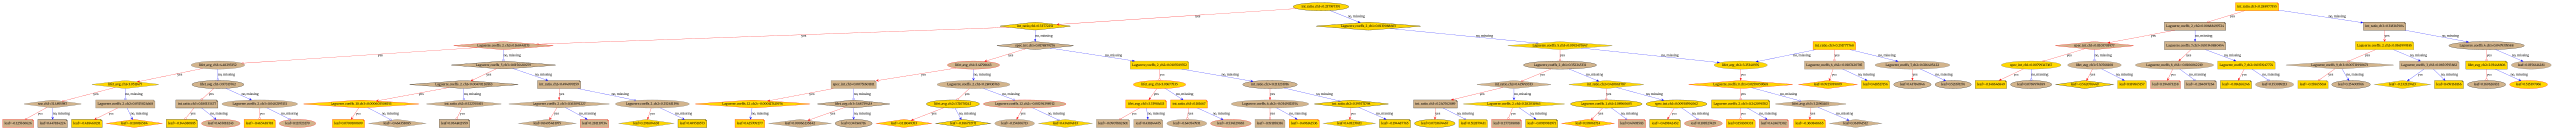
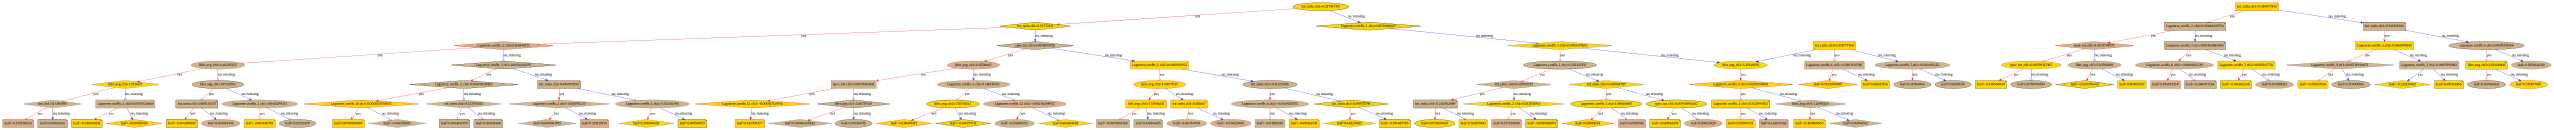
edge "int_ratio_ch3<0.180133477" -> "leaf=-0.344380885": arrowhead odot -> vee
node "leaf=0.447834224": label "leaf=0.447834224" -> "leaf=0.447834124"
node "leaf=0.121723279": color red -> black
node "leaf=0.458611488": added
node "leaf=0.434104383": label "leaf=0.434104383" -> "leaf=0.464104383"
